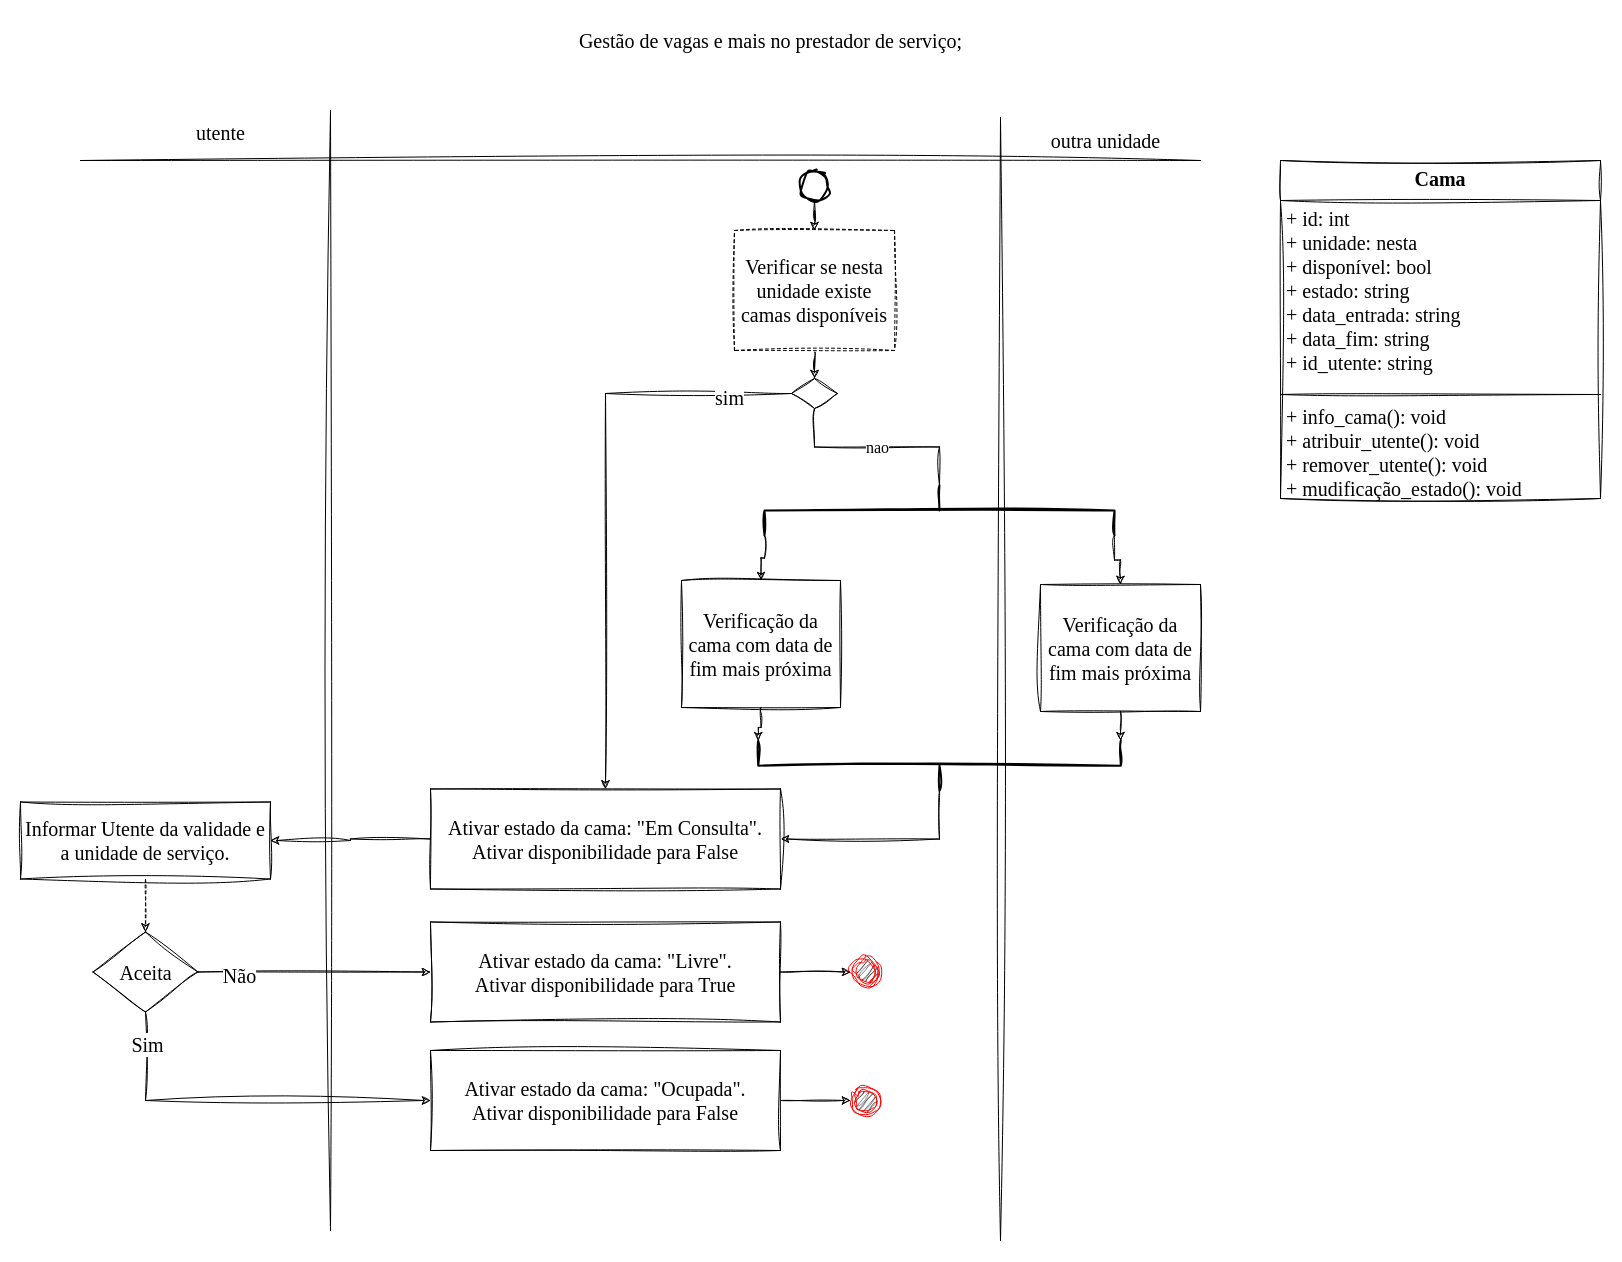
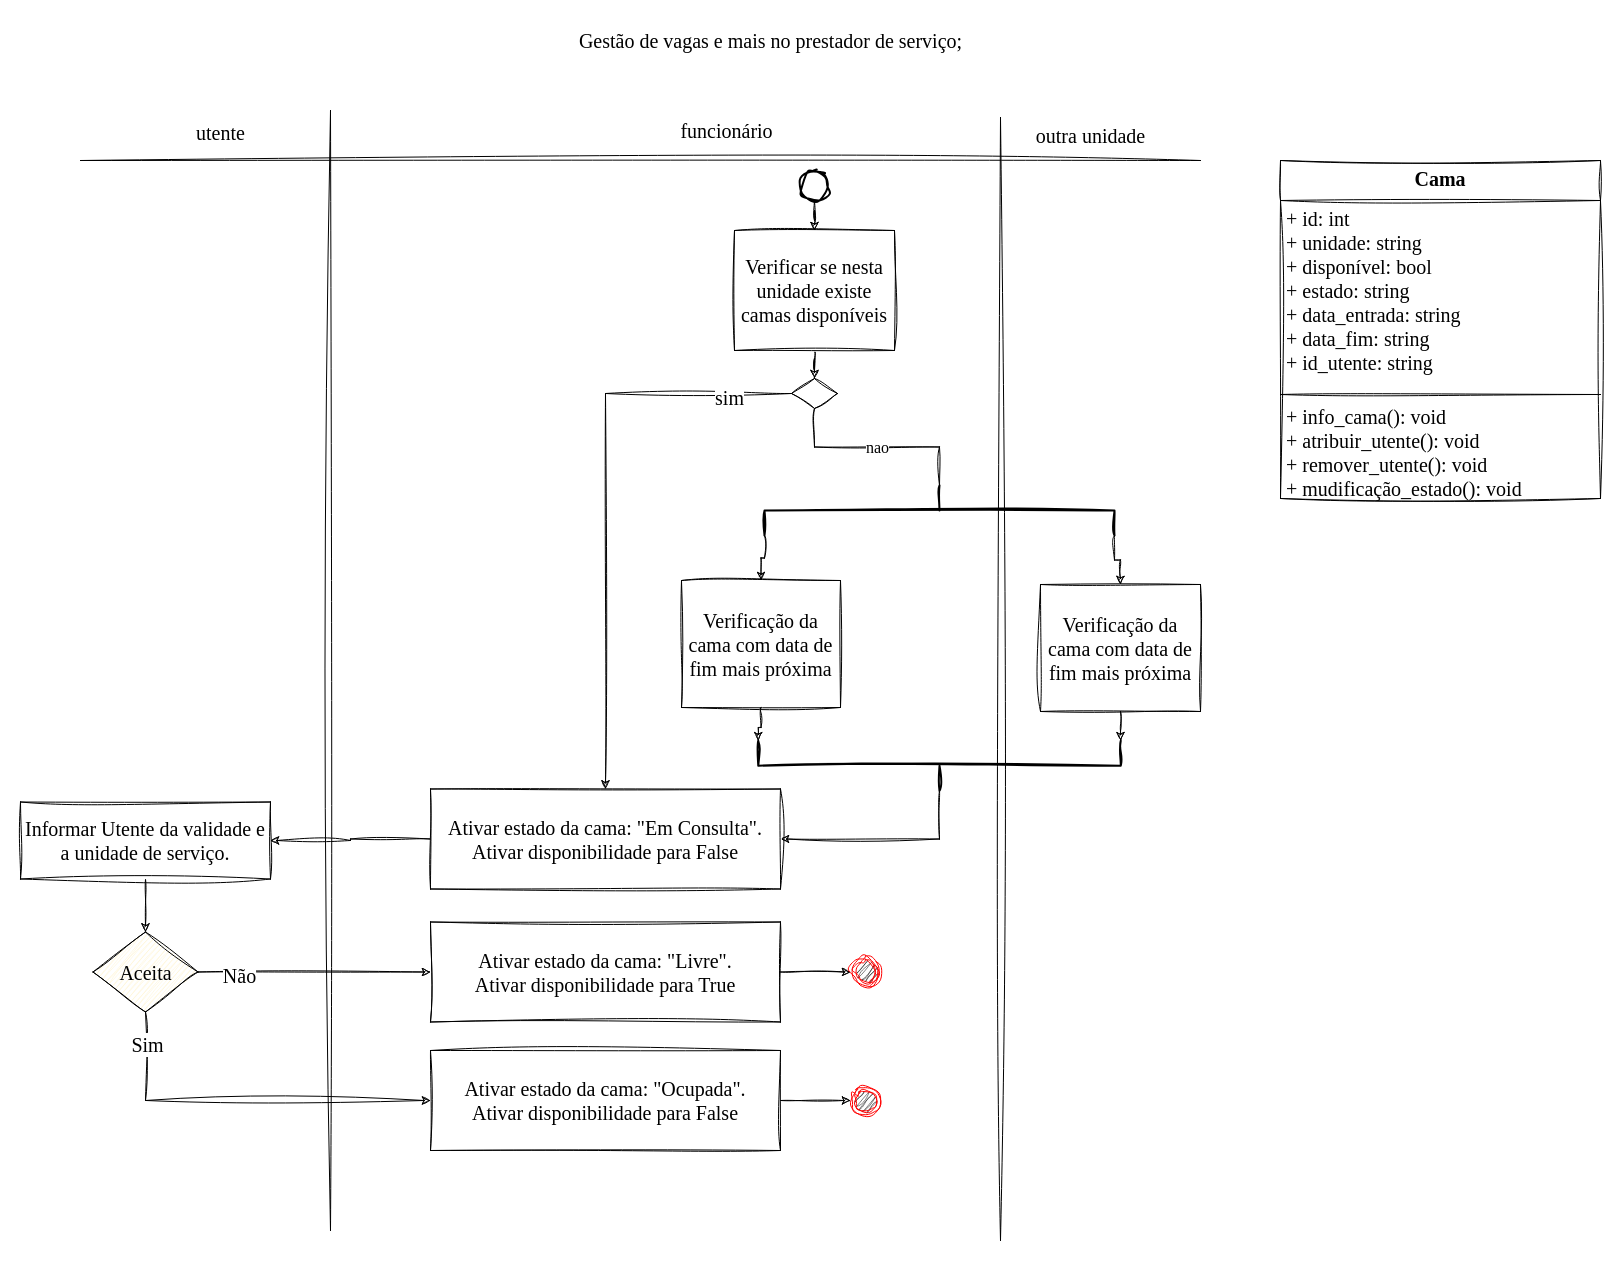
node "funcionário": added
node "outra unidade": moved (1106, 141) -> (1091, 136)
node "Verificar se nesta unidade existe camas disponíveis": style dashed -> solid
node "+ id: int + unidade: nesta + disponível: bool + estado: string + data_entrada: string + data_fim: string + id_utente: string": label "+ id: int + unidade: nesta + disponível: bool + estado: string + data_entrada: string + data_fim: string + id_utente: string" -> "+ id: int + unidade: string + disponível: bool + estado: string + data_entrada: string + data_fim: string + id_utente: string"
edge "Informar Utente da validade e a unidade de serviço." -> "Aceita": style dashed -> solid
node "Aceita": fillcolor #ffffff -> #fff2cc
